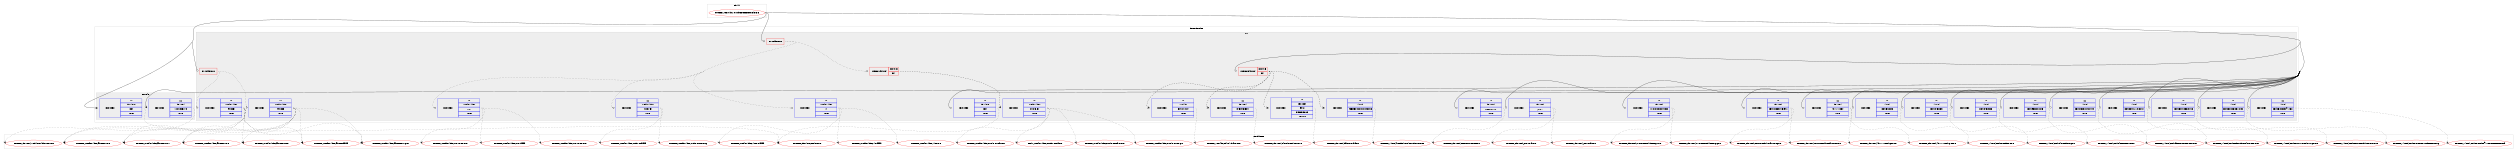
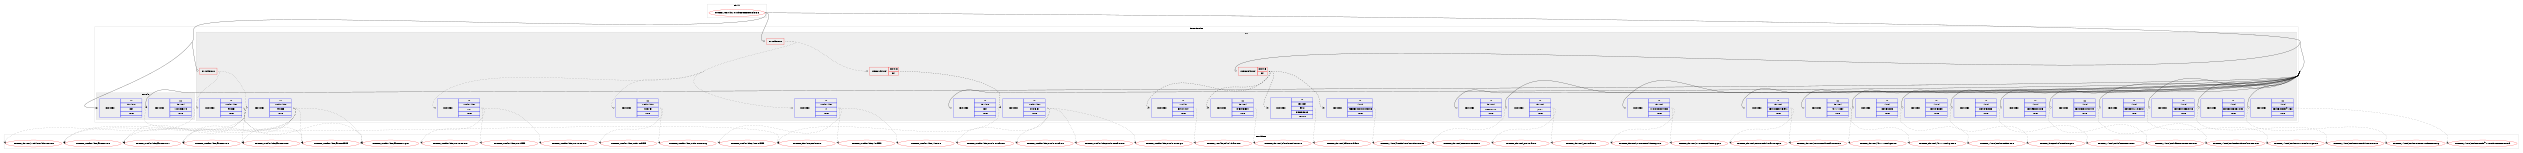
node "pack://media-video/smplayer-19.5.0": label "pack://media-video/smplayer-19.5.0" -> "portage://media-video/smplayer-19.5.0"
node "portage://virtual/perl-File-Path-2.160.0": label "portage://virtual/perl-File-Path-2.160.0" -> "portage://lang/perl-File-Path-2.160.0"
node "portage://virtual/perl-Text-Tabs+Wrap-2013.52.300-r9": label "portage://virtual/perl-Text-Tabs+Wrap-2013.52.300-r9" -> "portage://virtual/perl-Text-Tabs+ANSIColor-2013.52.300-r9"
